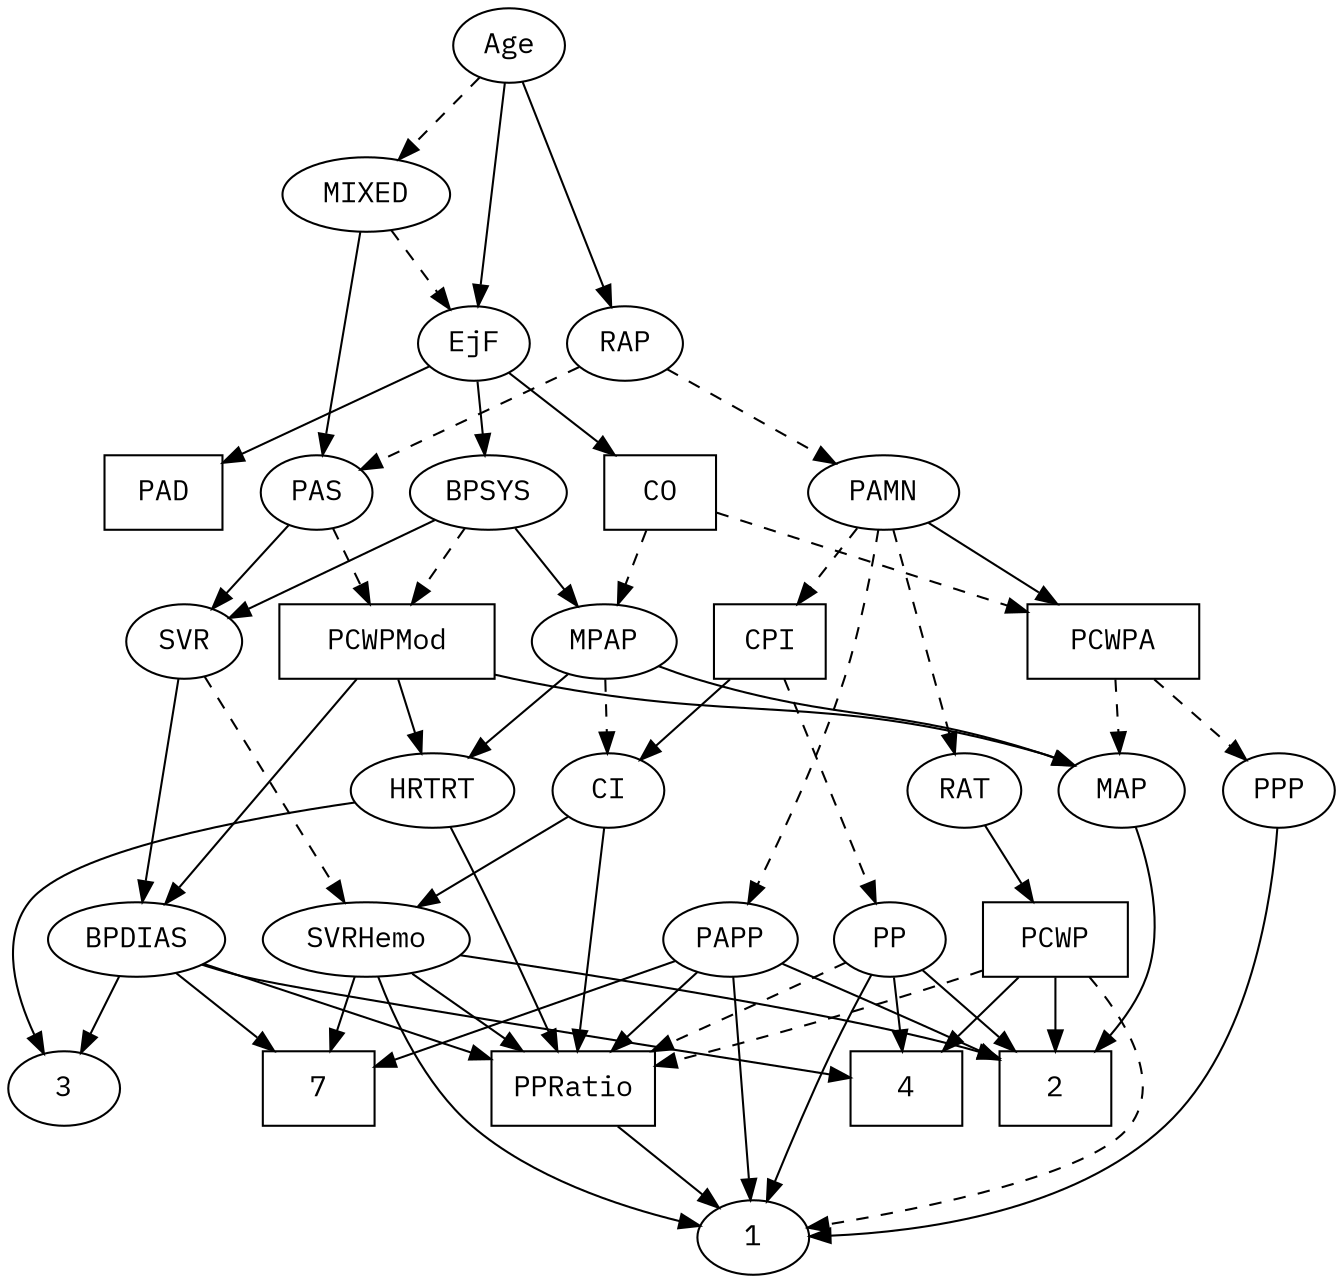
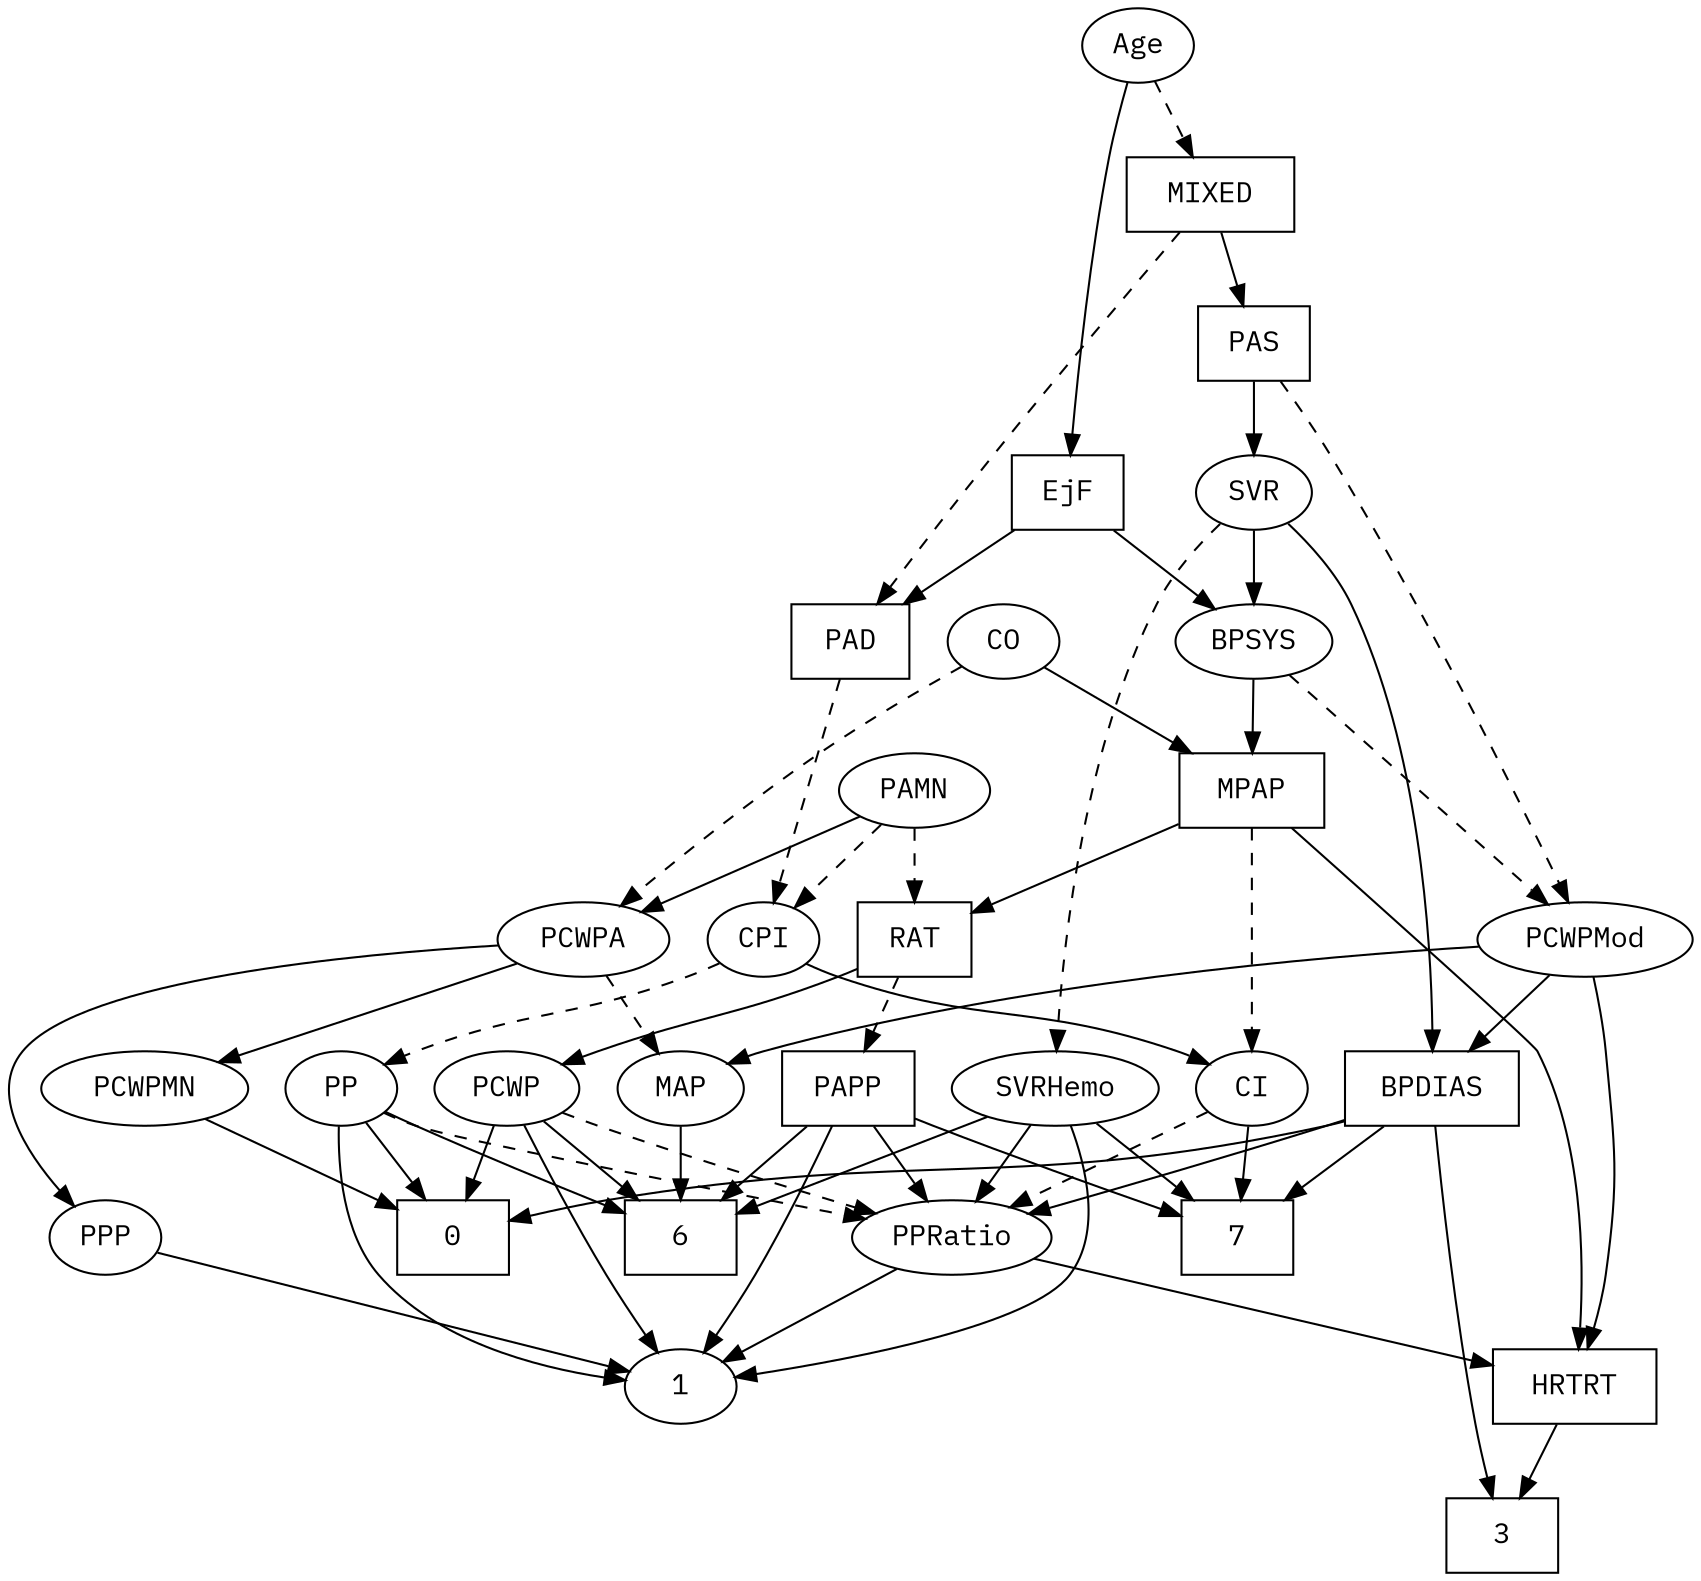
node "MIXED": shape ellipse -> box
edge "MIXED" -> "EjF": now "MIXED" -> "PAD"
node "EjF": shape ellipse -> box
node "RAP": removed
edge "EjF" -> "CO": removed
node "PAS": shape ellipse -> box
node "CO": shape box -> ellipse
edge "CO" -> "MPAP": style dashed -> solid
edge "BPSYS" -> "SVR": reversed
node "PCWPMod": shape box -> ellipse
node "MPAP": shape ellipse -> box
node "CPI": shape box -> ellipse
node "PCWPA": shape box -> ellipse
edge "PAMN" -> "PAPP": now "RAT" -> "PAPP"
edge "MPAP" -> "MAP": now "MPAP" -> "RAT"
edge "PCWPA" -> "PPP": style dashed -> solid
edge "PAD" -> "CPI": added
node "HRTRT": shape ellipse -> box
node "RAT": shape ellipse -> box
edge "CI" -> "SVRHemo": now "CI" -> "7"
edge "HRTRT" -> "PPRatio": reversed
edge "CI" -> "PPRatio": style solid -> dashed
node "BPDIAS": shape ellipse -> box
node "PAPP": shape ellipse -> box
node "PCWP": shape box -> ellipse
node "3": shape ellipse -> box
node "PCWPMN": added
node "PPRatio": shape box -> ellipse
node "4": label "4" -> "0"
node "2": label "2" -> "6"
edge "PCWP" -> "1": style dashed -> solid
